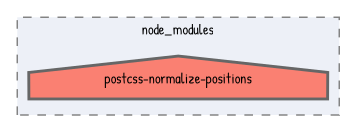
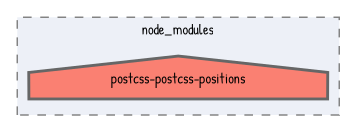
node "postcss-normalize-positions": label "postcss-normalize-positions" -> "postcss-postcss-positions"
